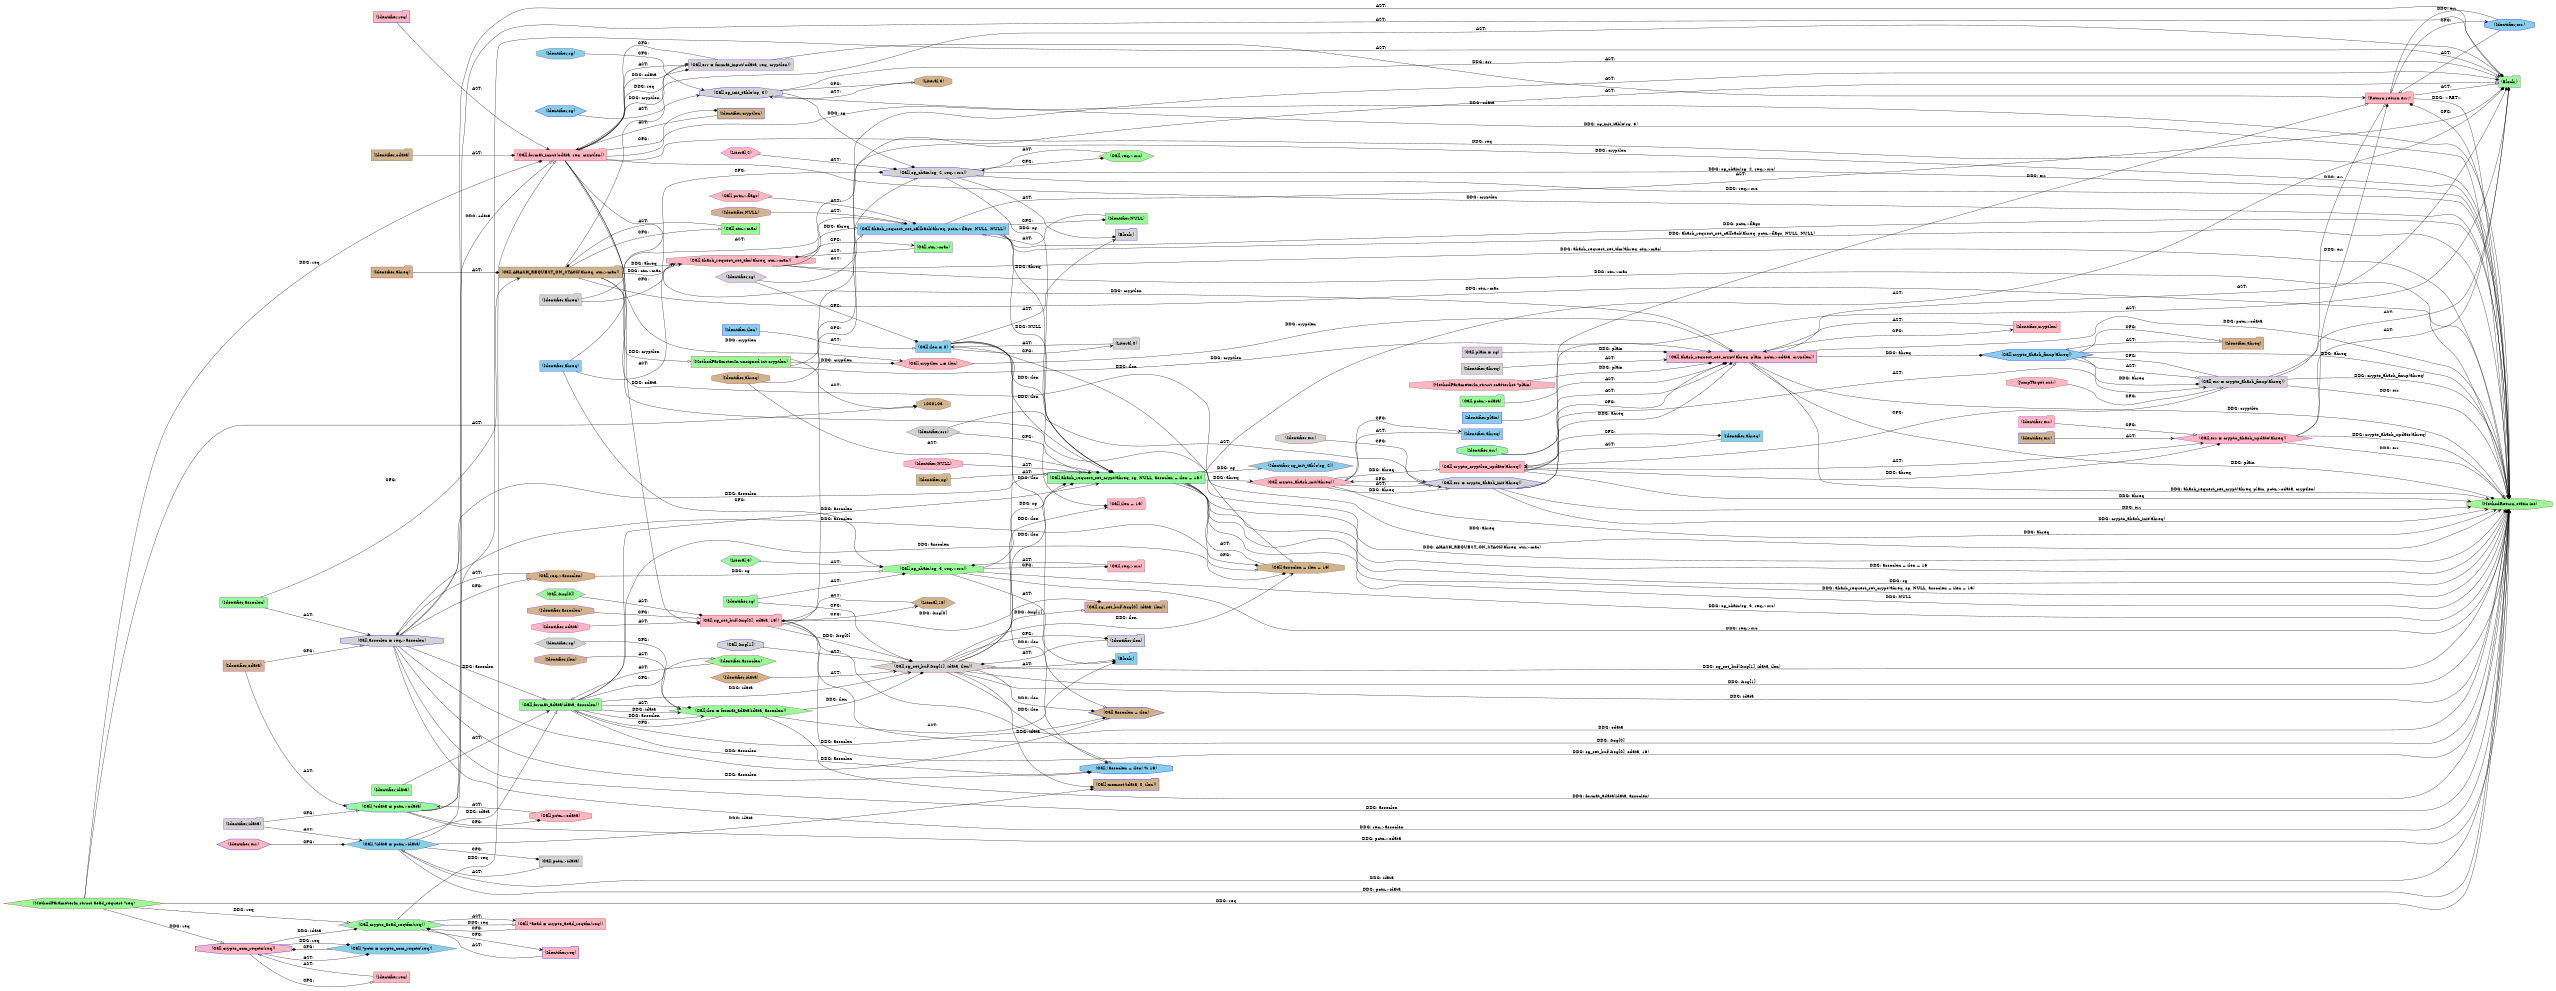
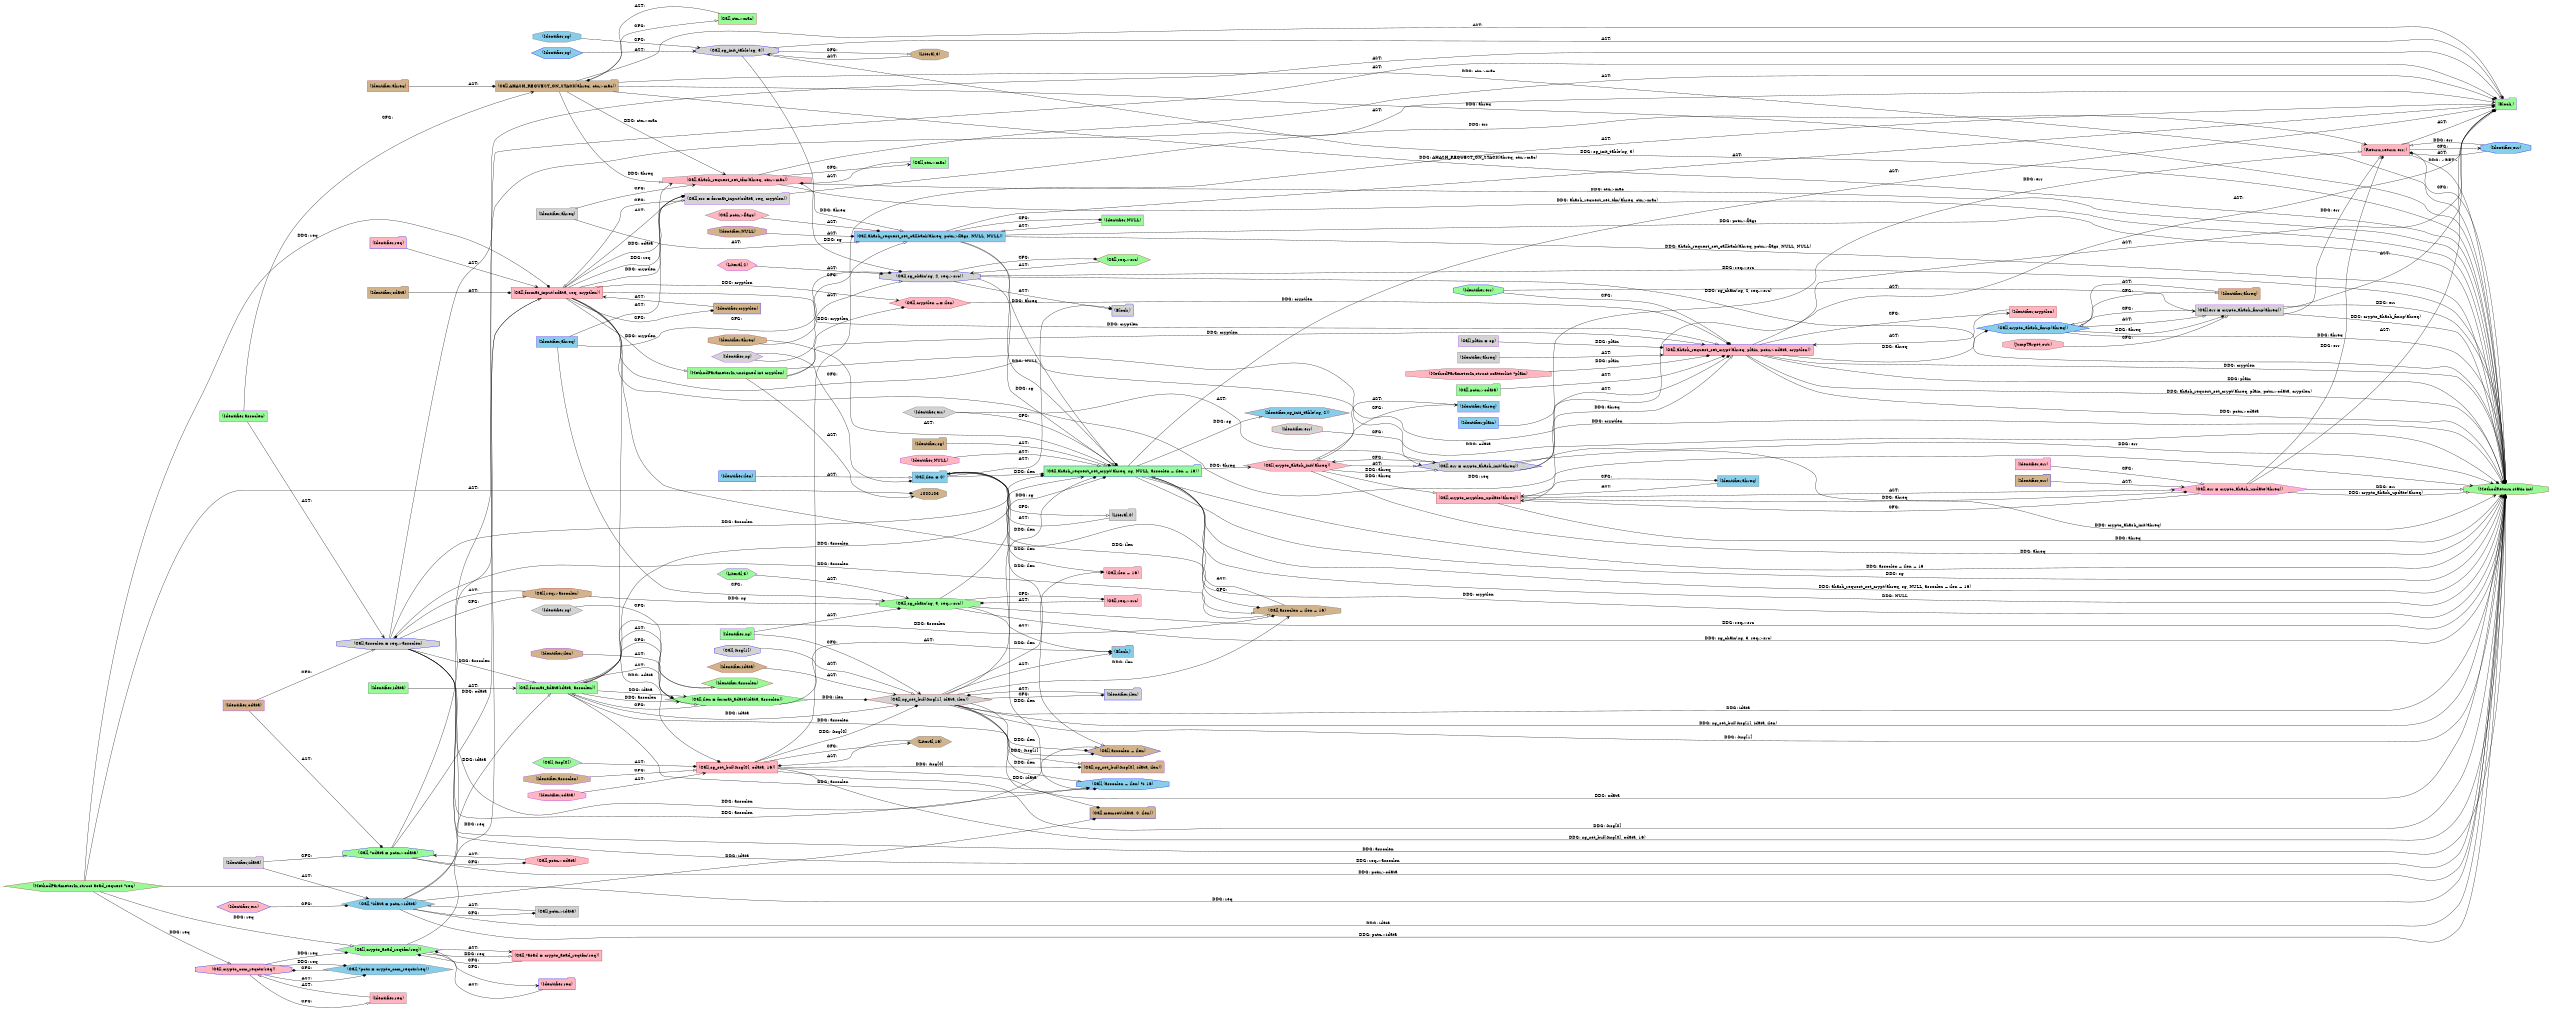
edge "(Call,ilen = 0)" -> "(Literal,0)": arrowhead vee -> onormal
edge "(Call,err = crypto_ahash_finup(ahreq))" -> "(Call,crypto_cryptlen_update(ahreq))": now "(Call,err = crypto_ahash_update(ahreq))" -> "(Call,crypto_cryptlen_update(ahreq))"
edge "(Call,ilen = format_adata(idata, assoclen))" -> "(MethodReturn,static int)": removed, label "DDG: format_adata(idata, assoclen)"
edge "(Call,crypto_ccm_reqctx(req))" -> "(Call,crypto_aead_reqtfm(req))": label "DDG: idata" -> "DDG: req"
